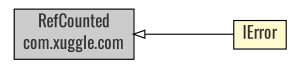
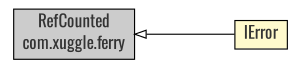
node "RefCounted": text "com.xuggle.com" -> "com.xuggle.ferry"
